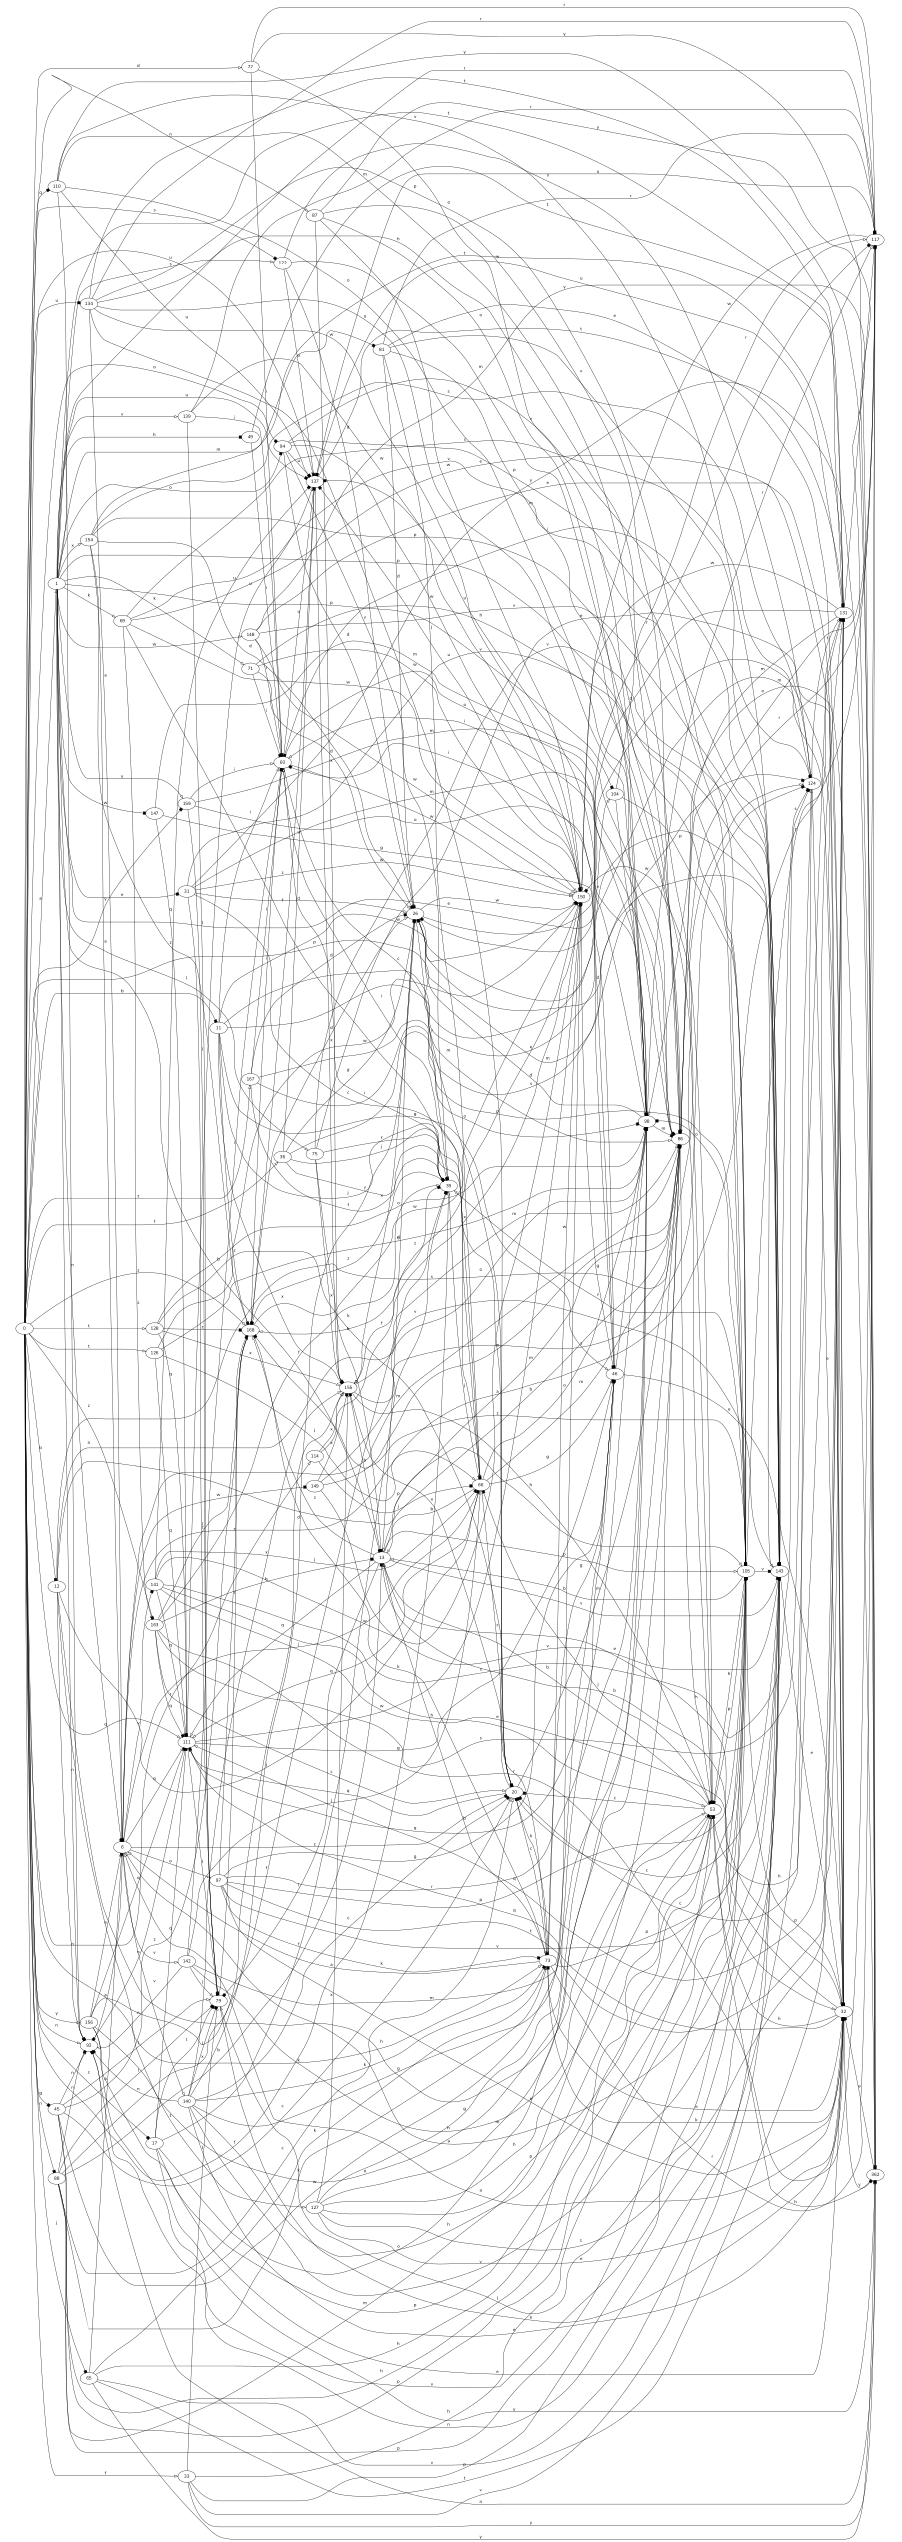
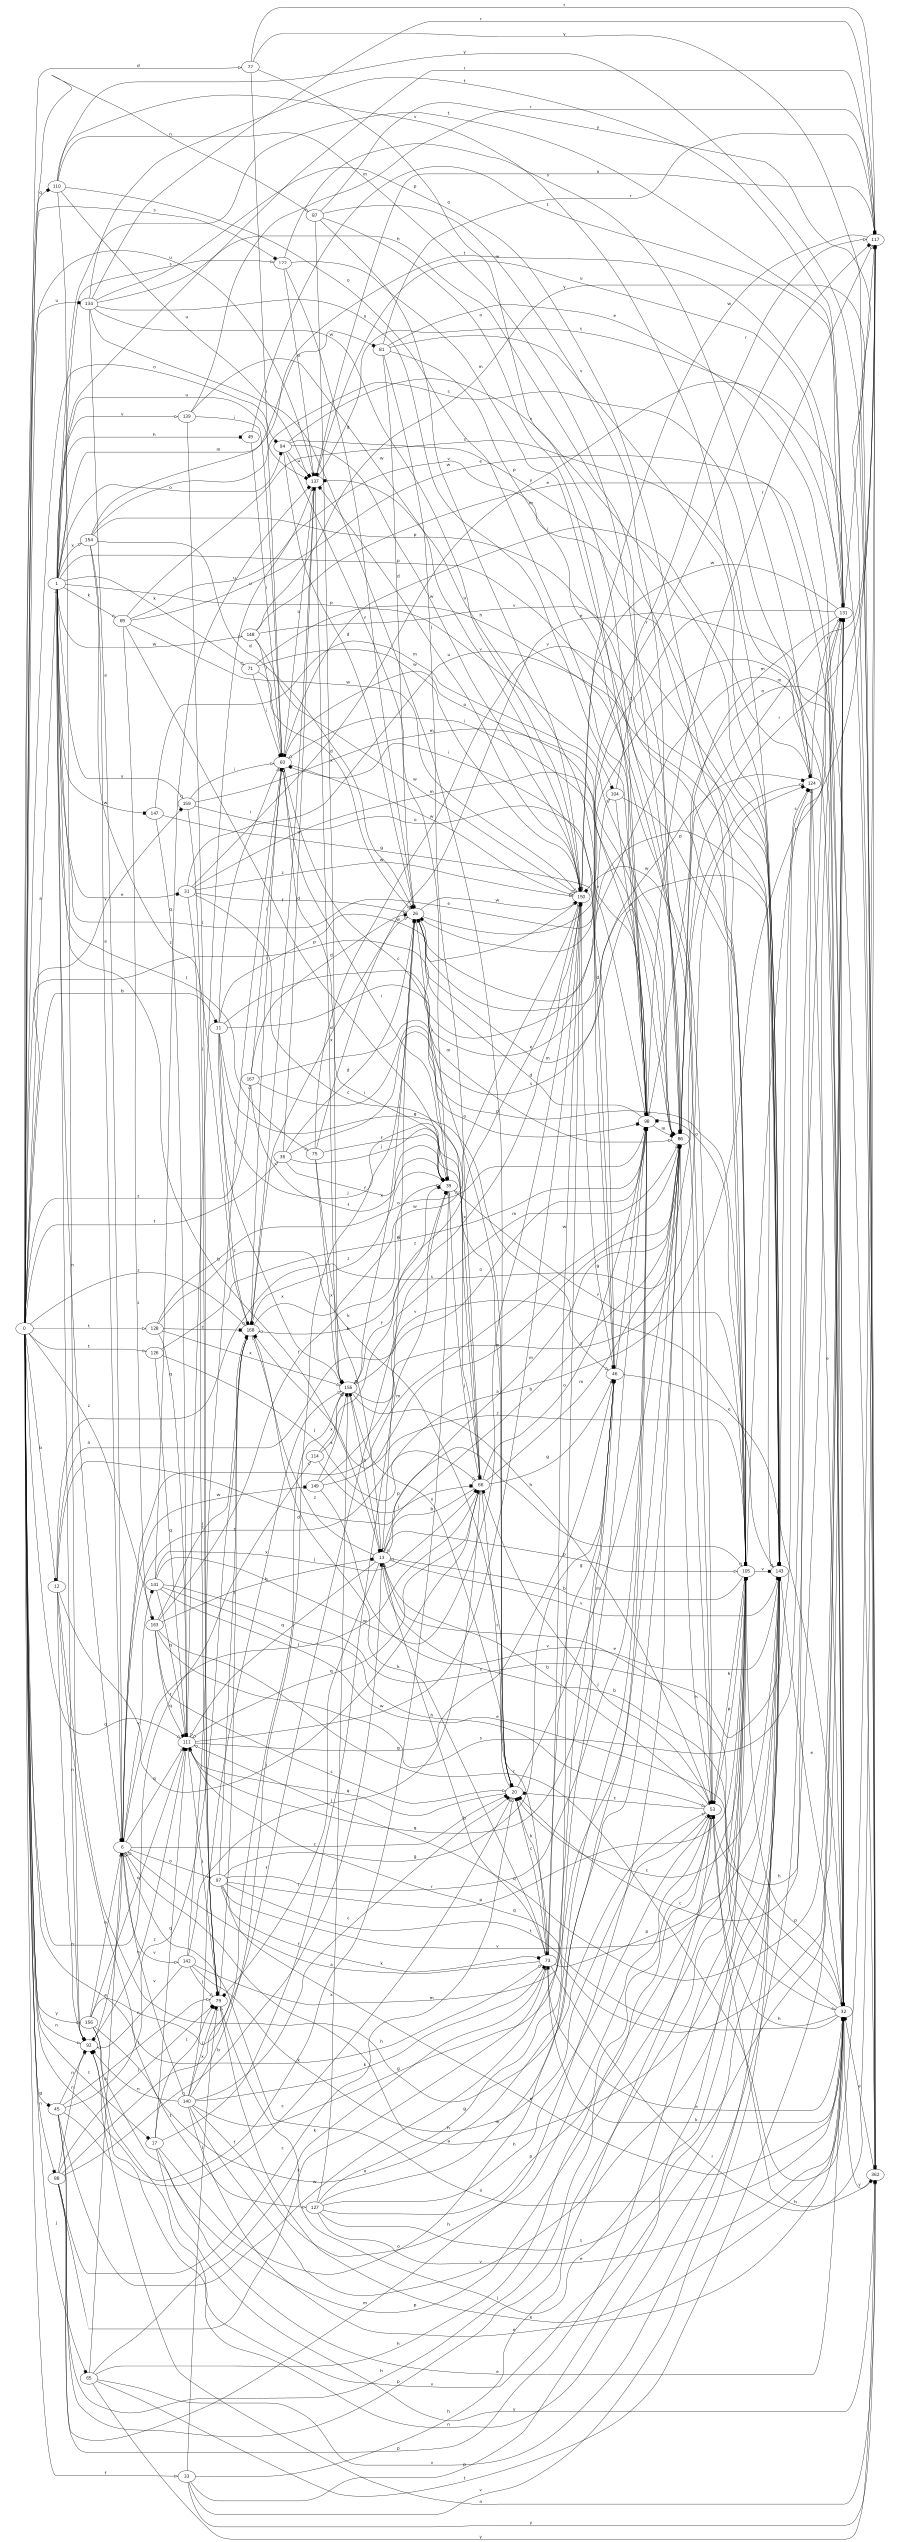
edge "126" -> "150": removed, label "w"
